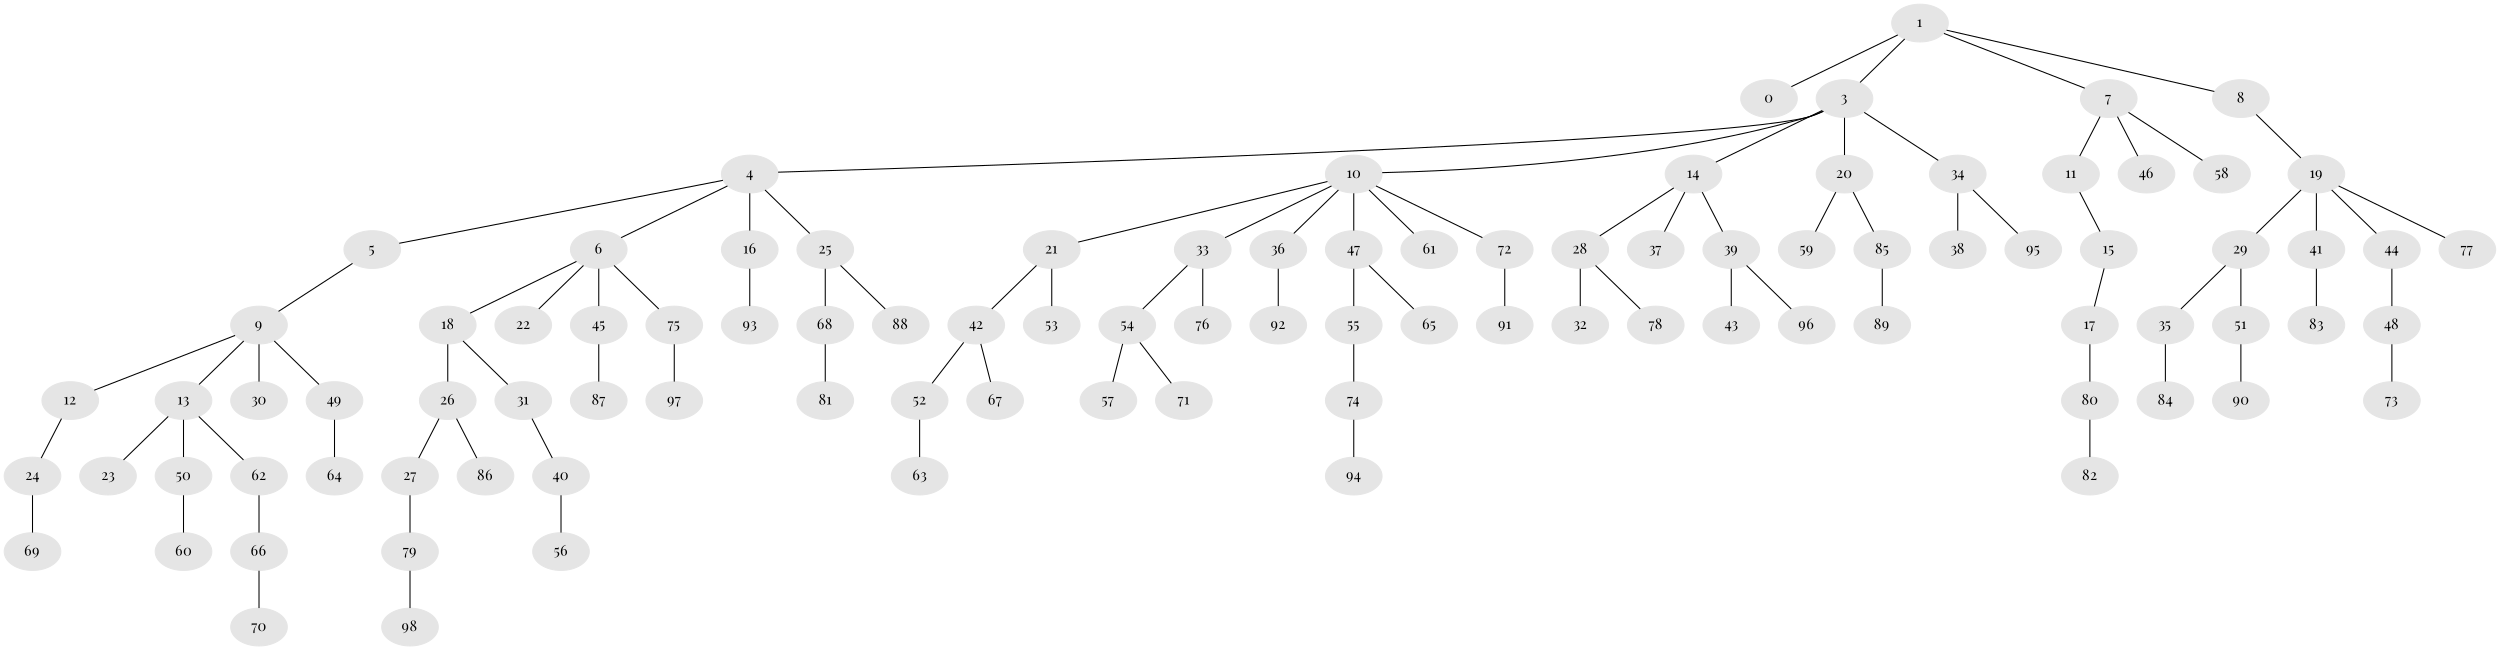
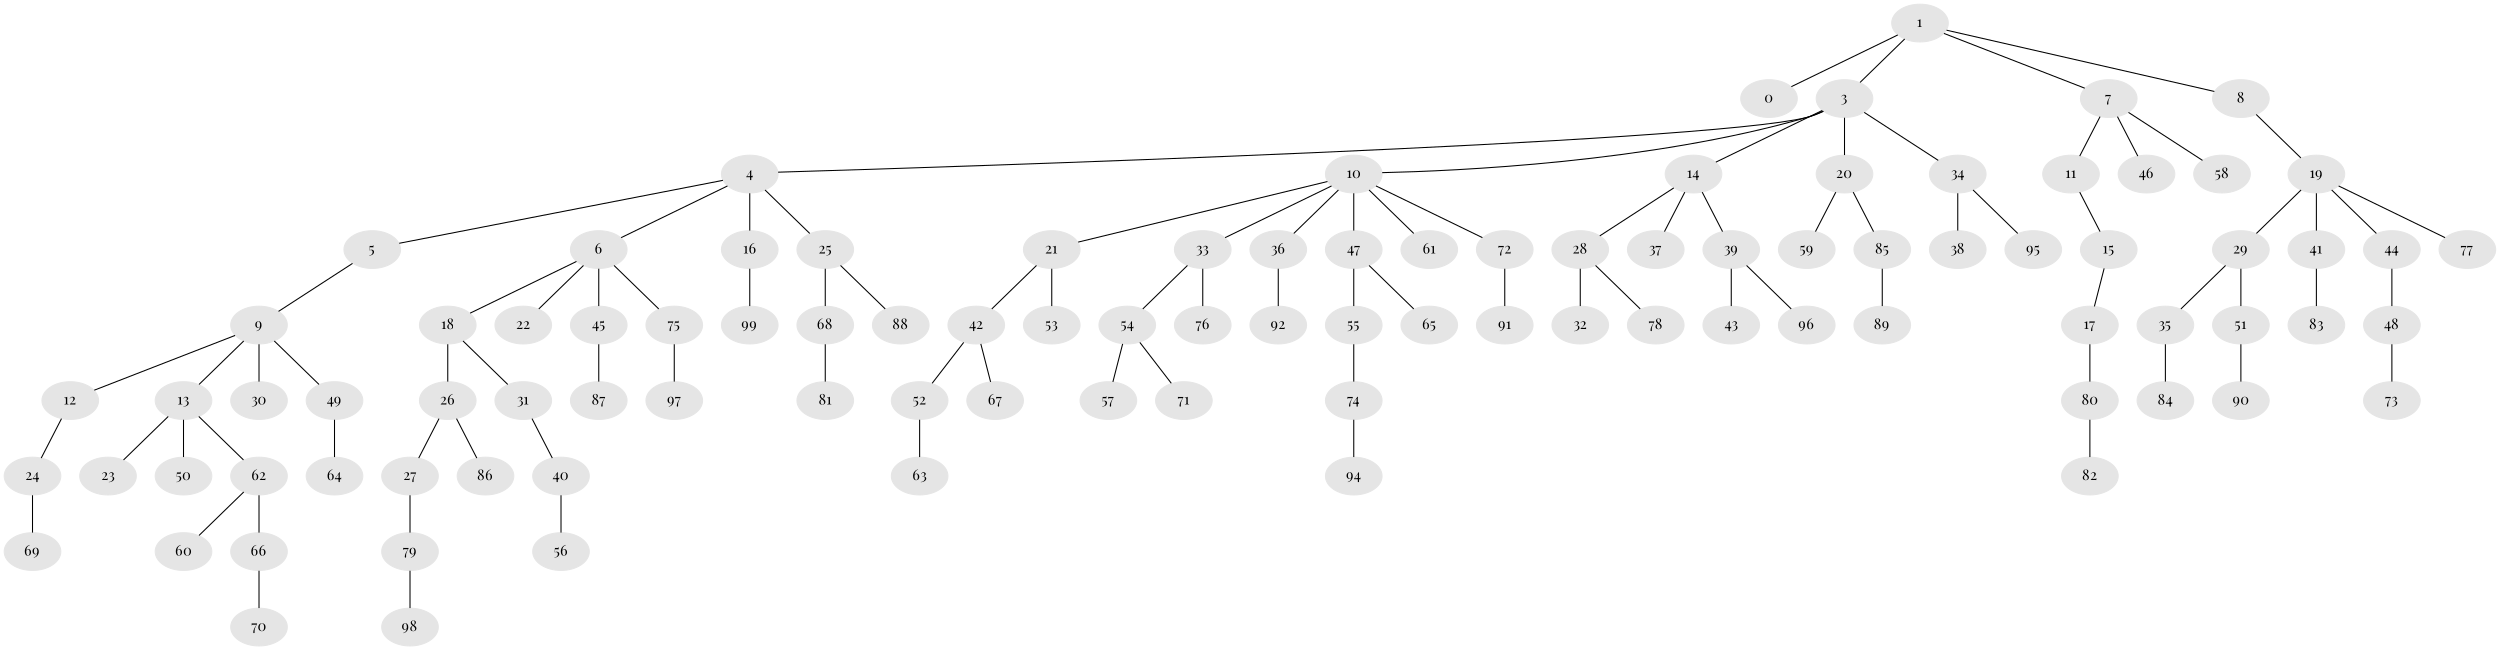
node "93": label "93" -> "99"
edge "50" -- "60": now "62" -- "60"
